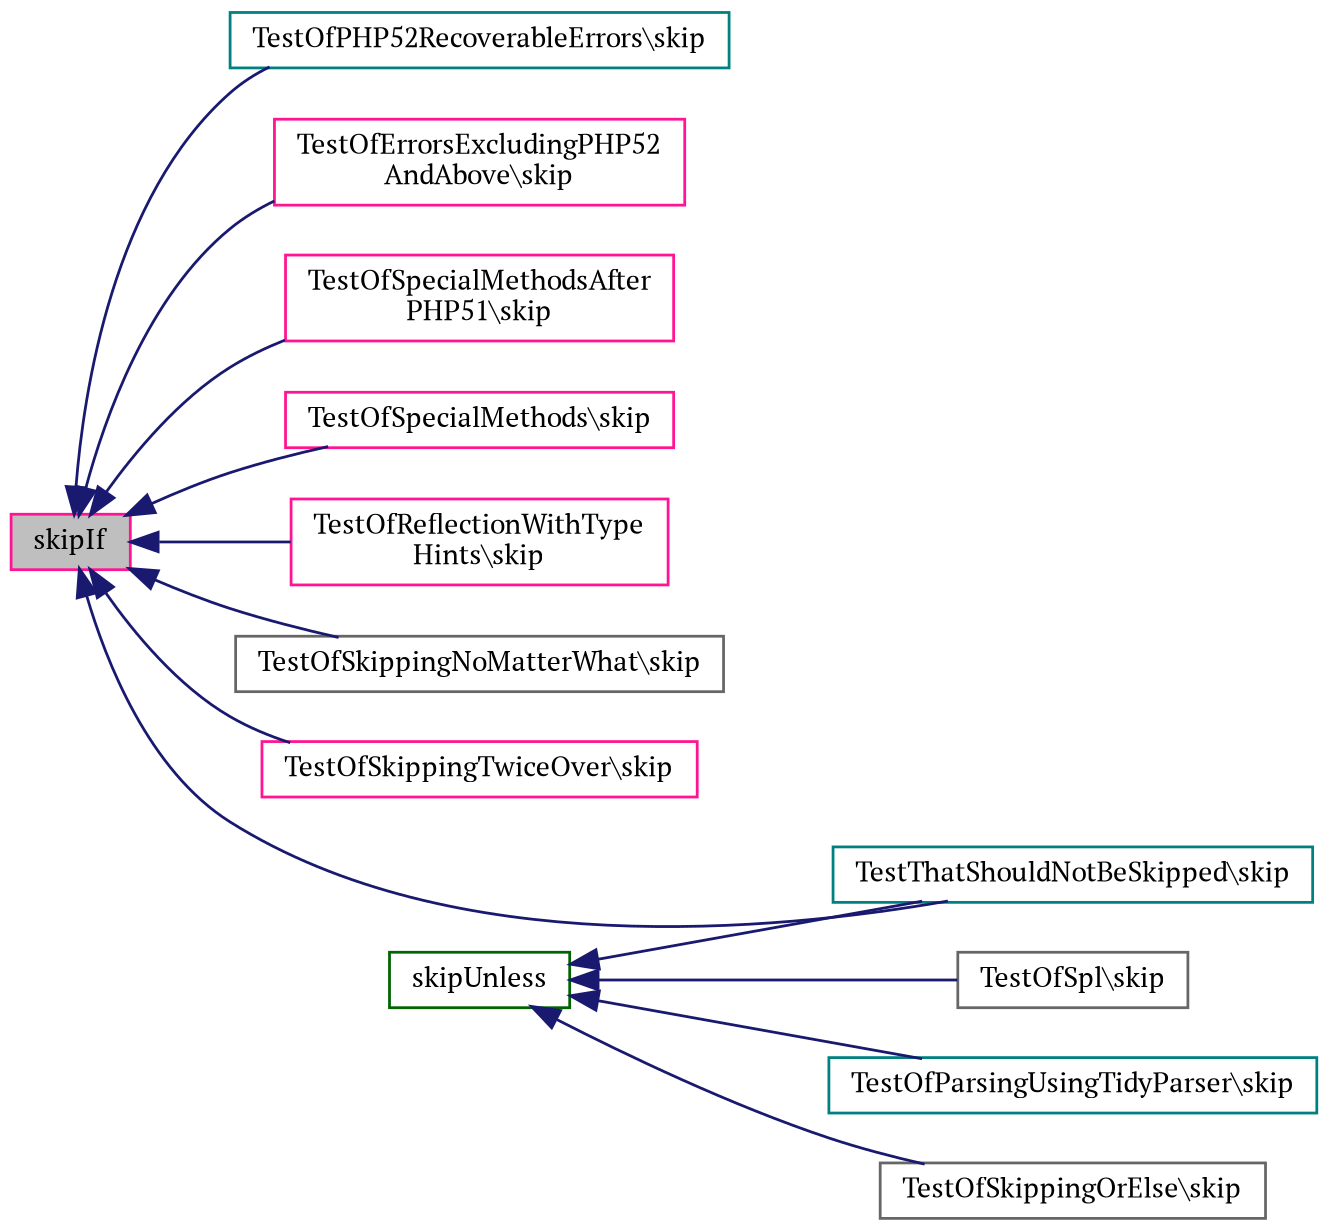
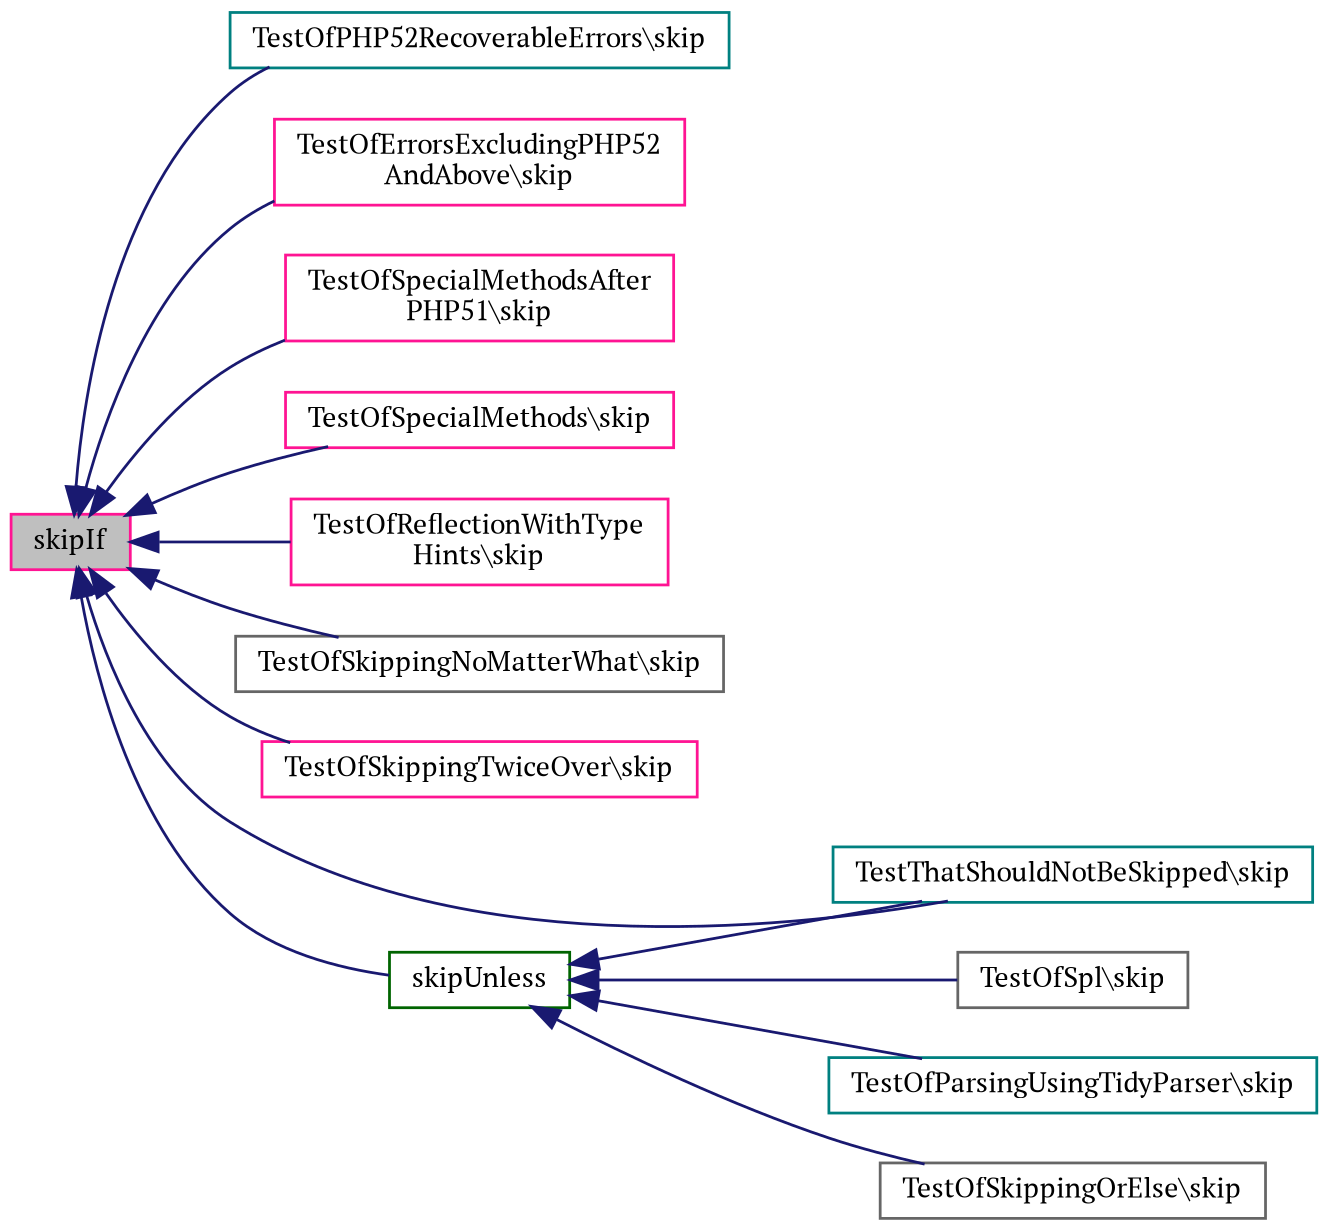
edge "skipUnless" -> "skipIf": added
